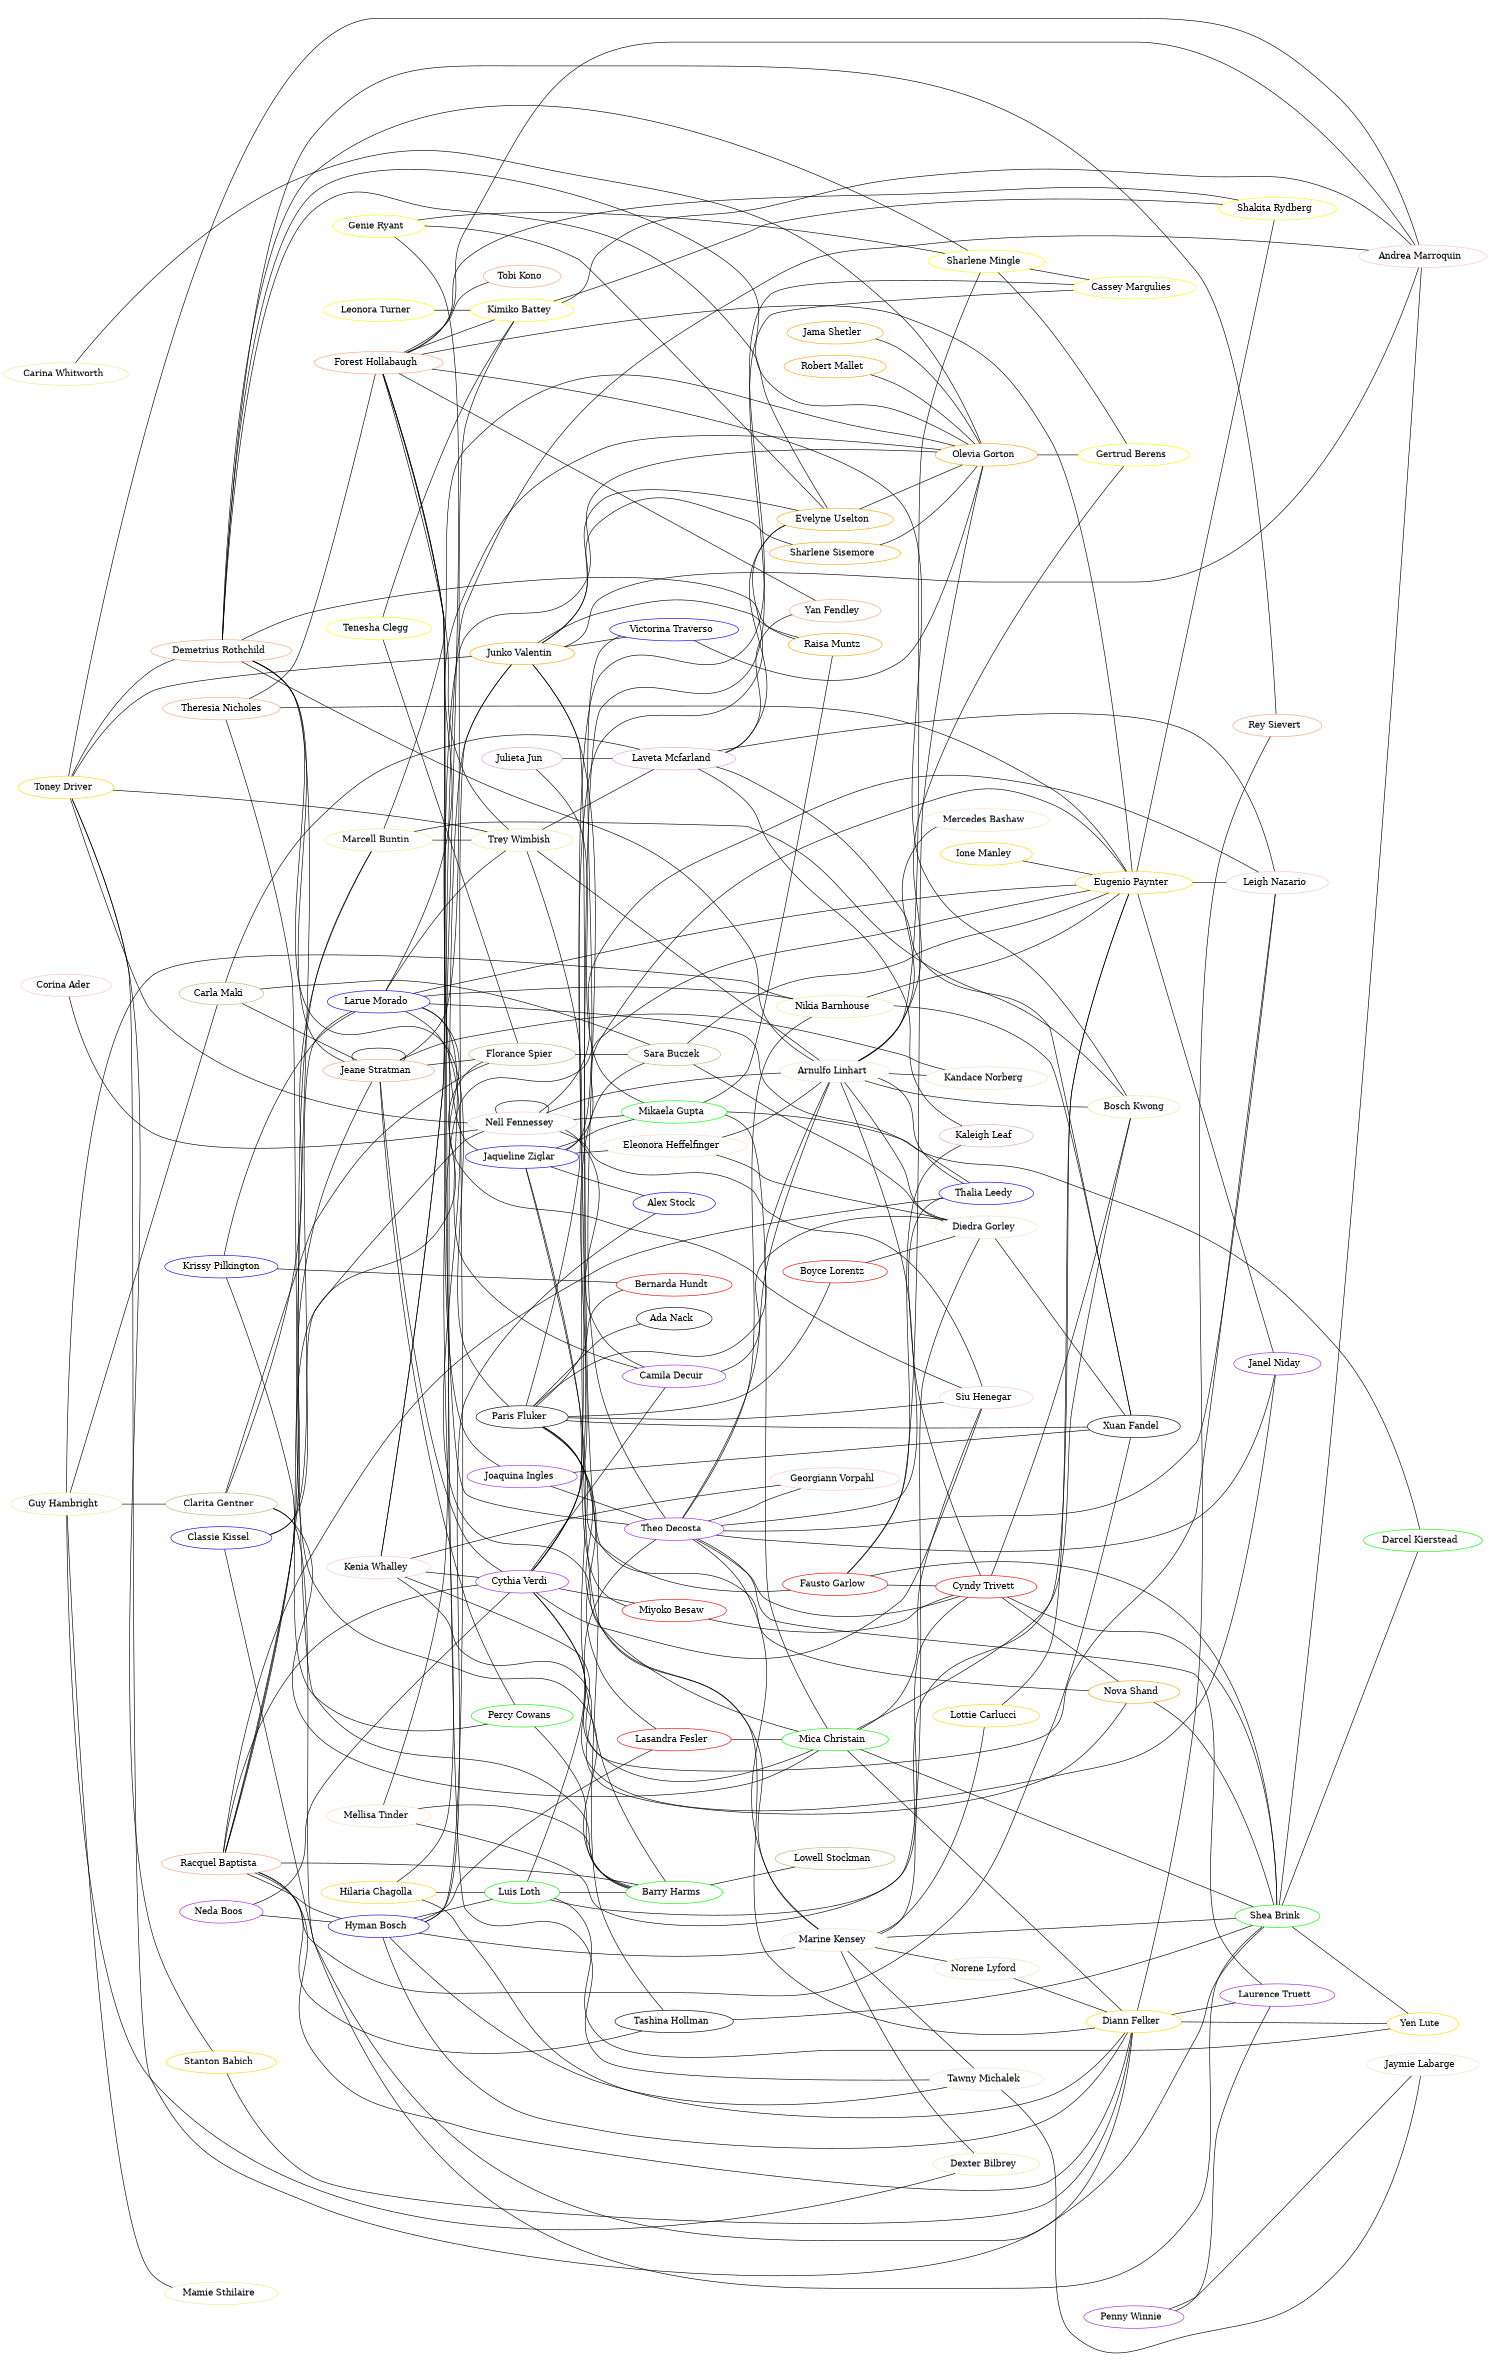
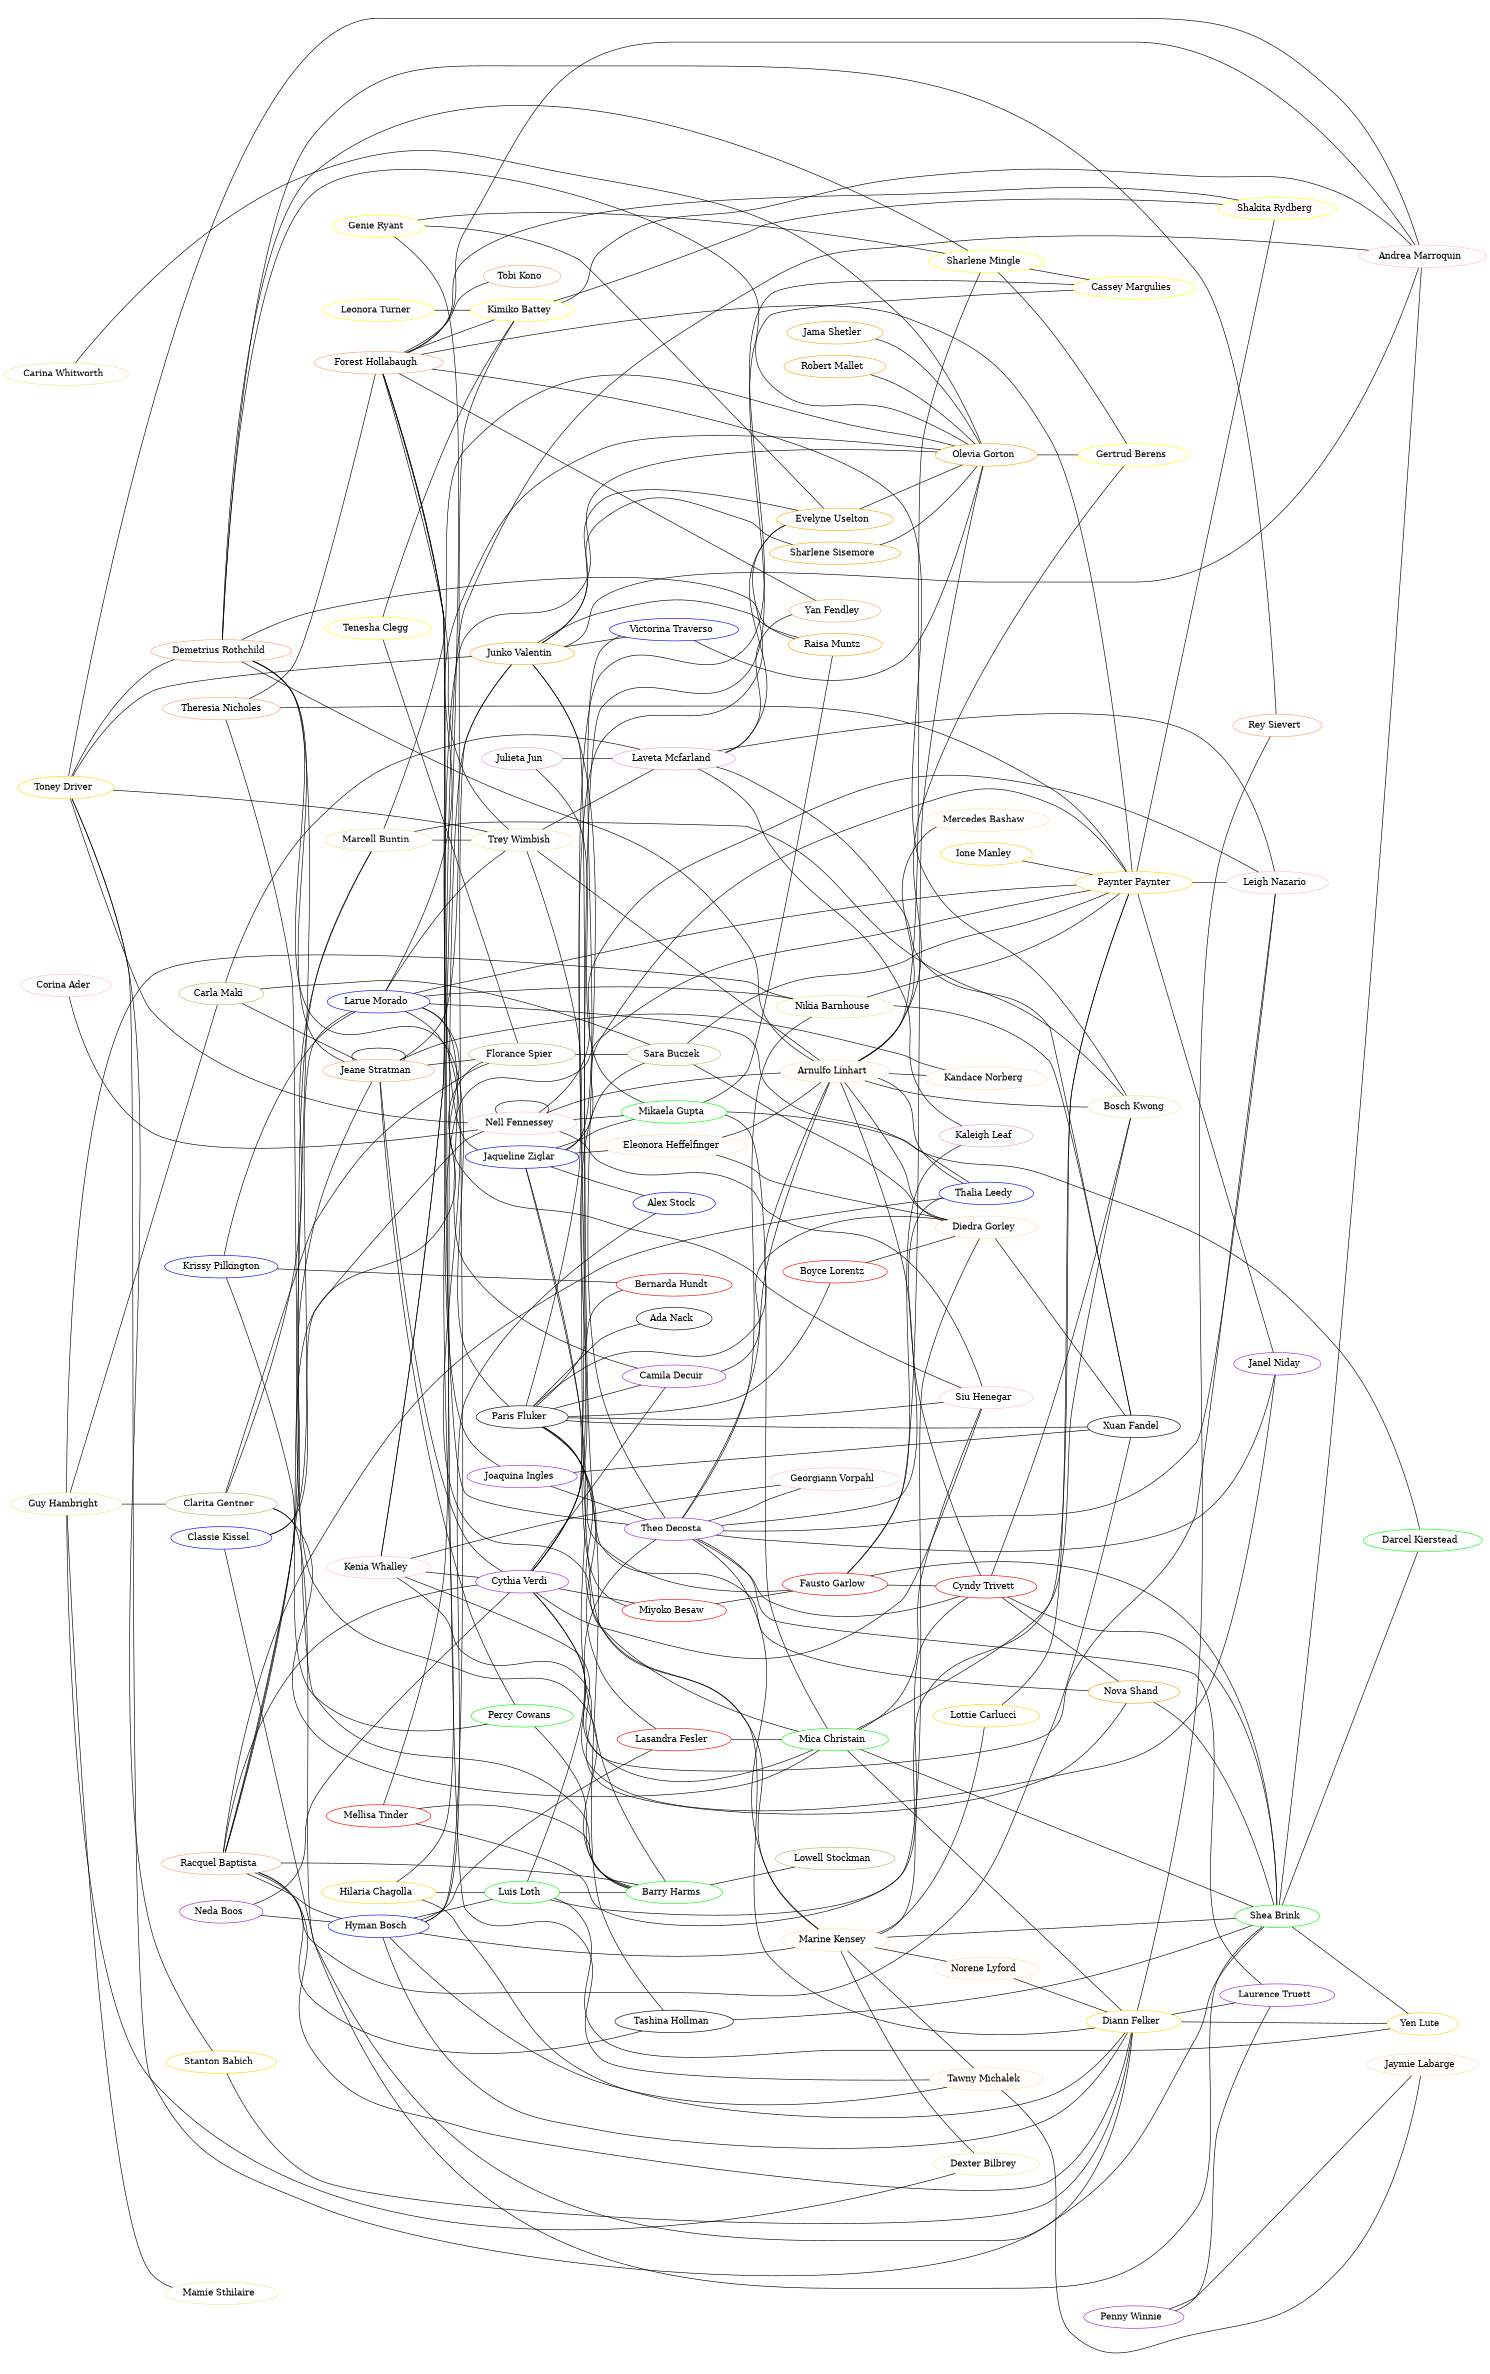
edge "Evelyne Uselton" -- "Demetrius Rothchild": removed
node "Eugenio Paynter": label "Eugenio Paynter" -> "Paynter Paynter"
edge "Nell Fennessey" -- "Camila Decuir": now "Paris Fluker" -- "Camila Decuir"
edge "Cyndy Trivett" -- "Miyoko Besaw": now "Fausto Garlow" -- "Miyoko Besaw"
node "Mellisa Tinder": color peachpuff -> red
